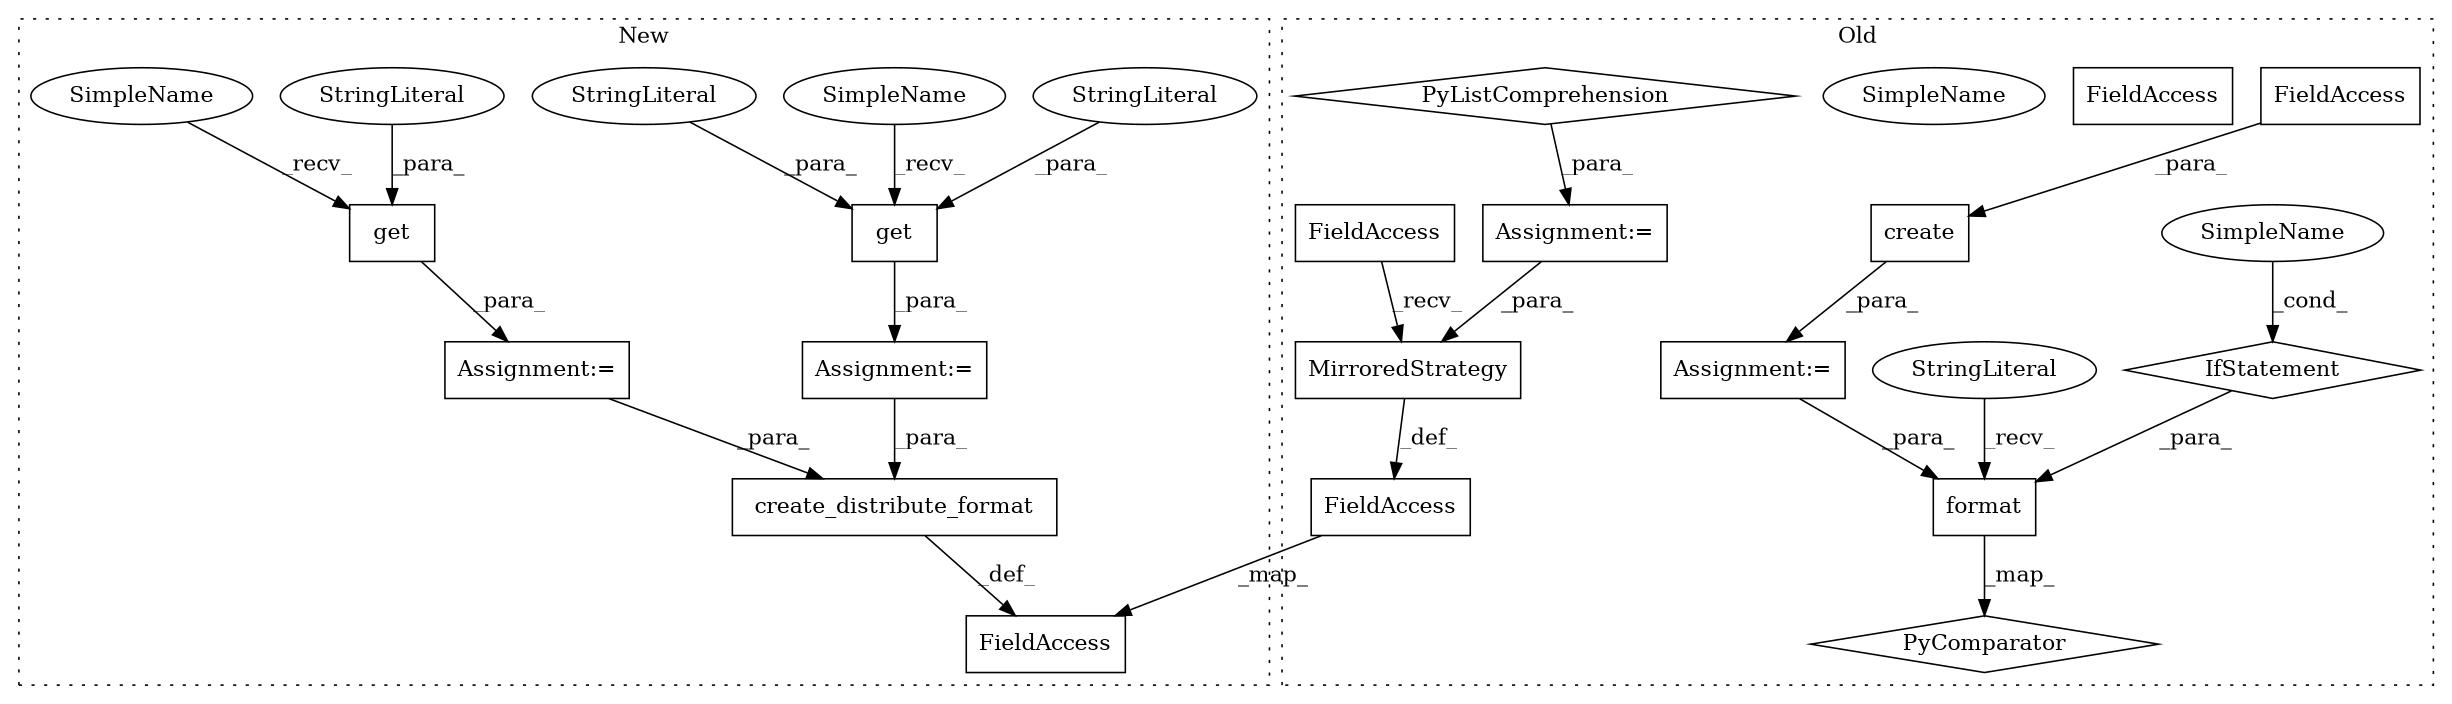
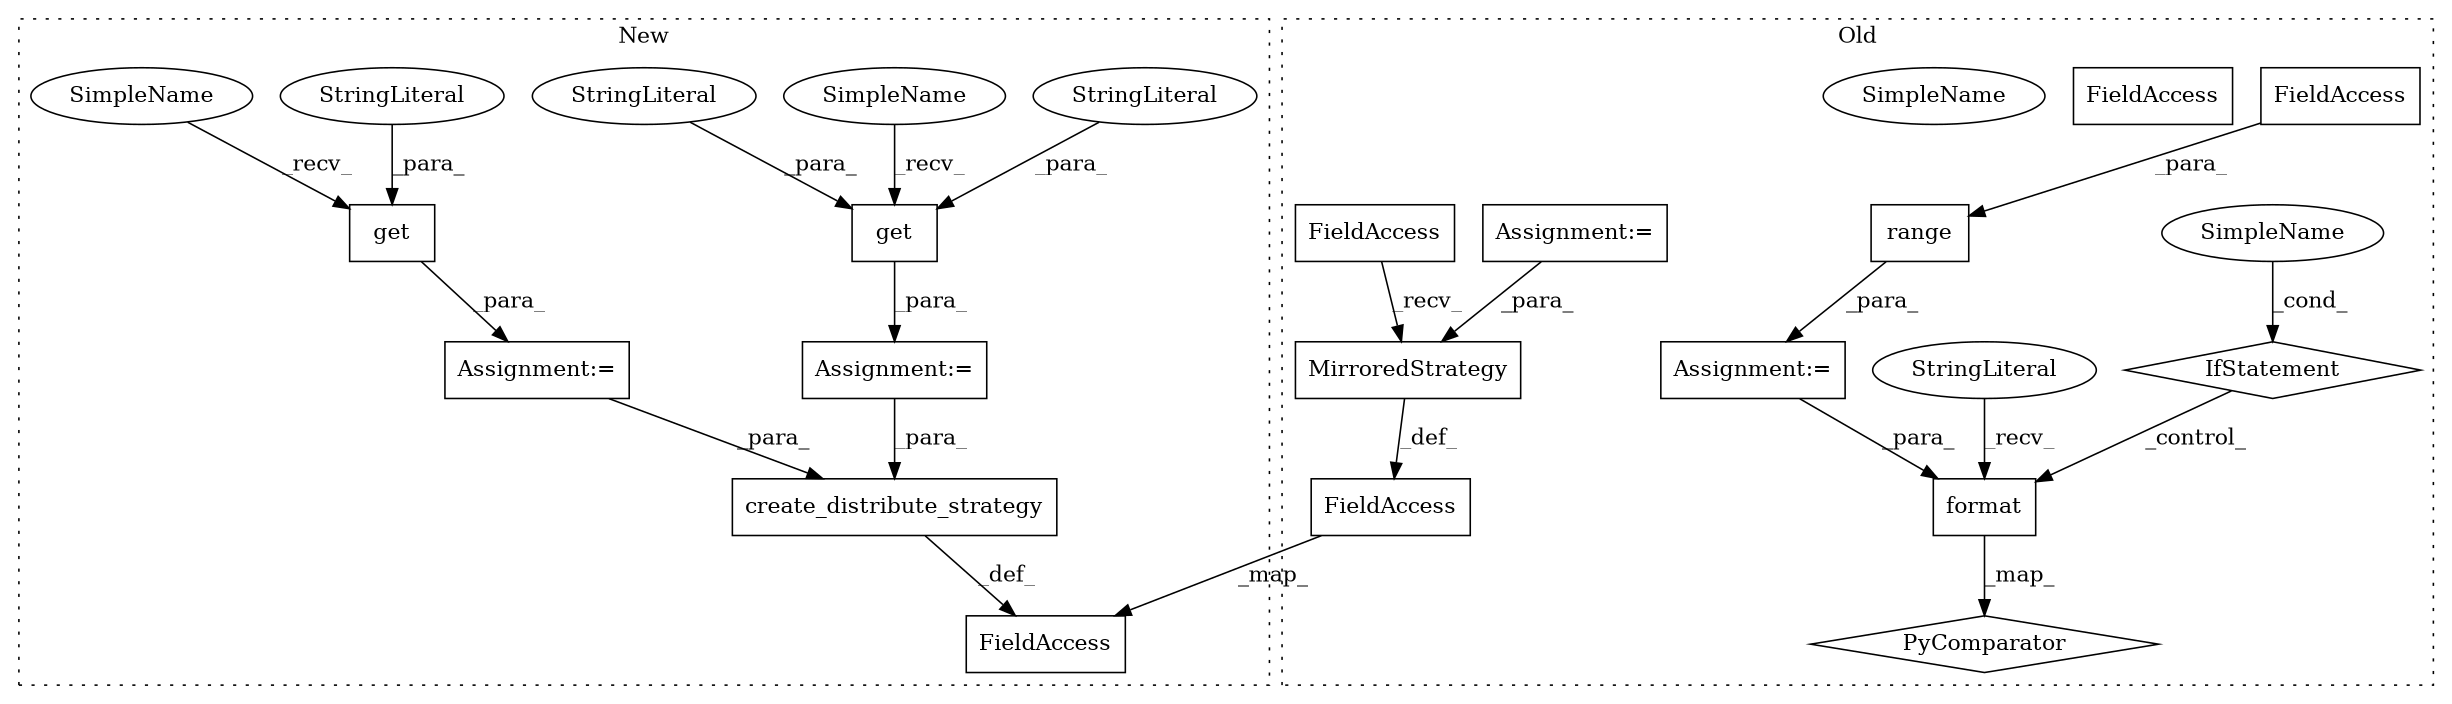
node "PyListComprehension": removed
node "create": label "create" -> "range"
edge "IfStatement" -> "format": label "_para_" -> "_control_"
node "create_distribute_format": label "create_distribute_format" -> "create_distribute_strategy"
